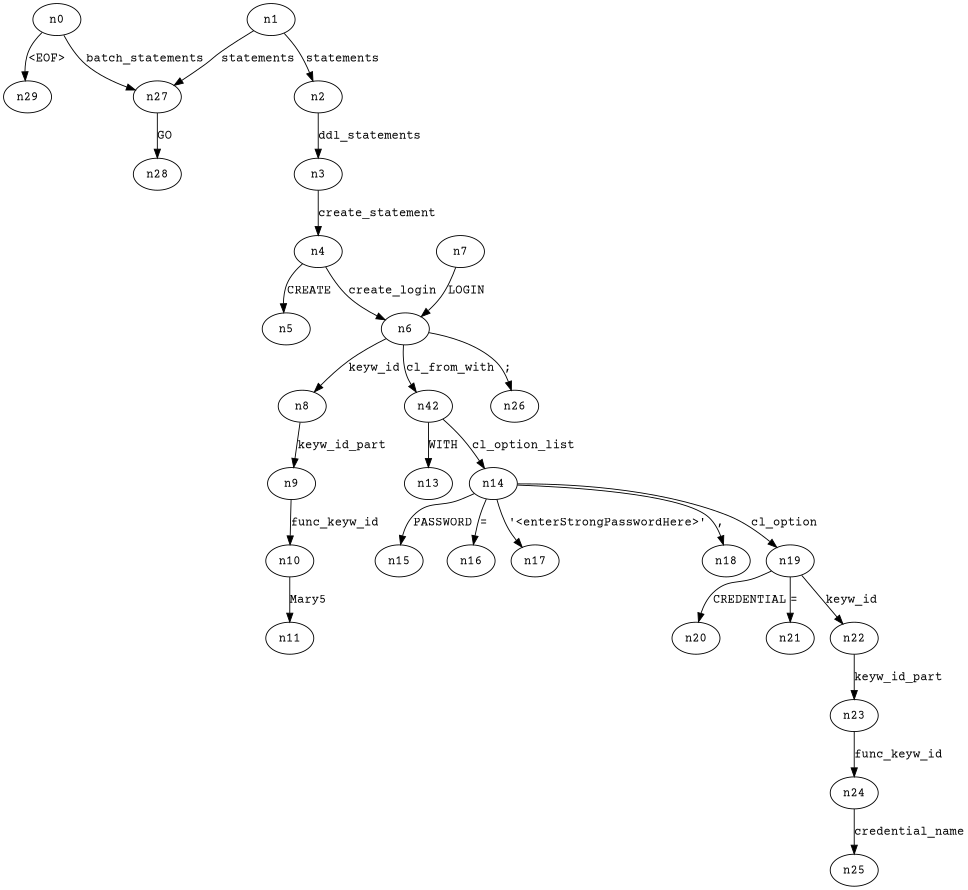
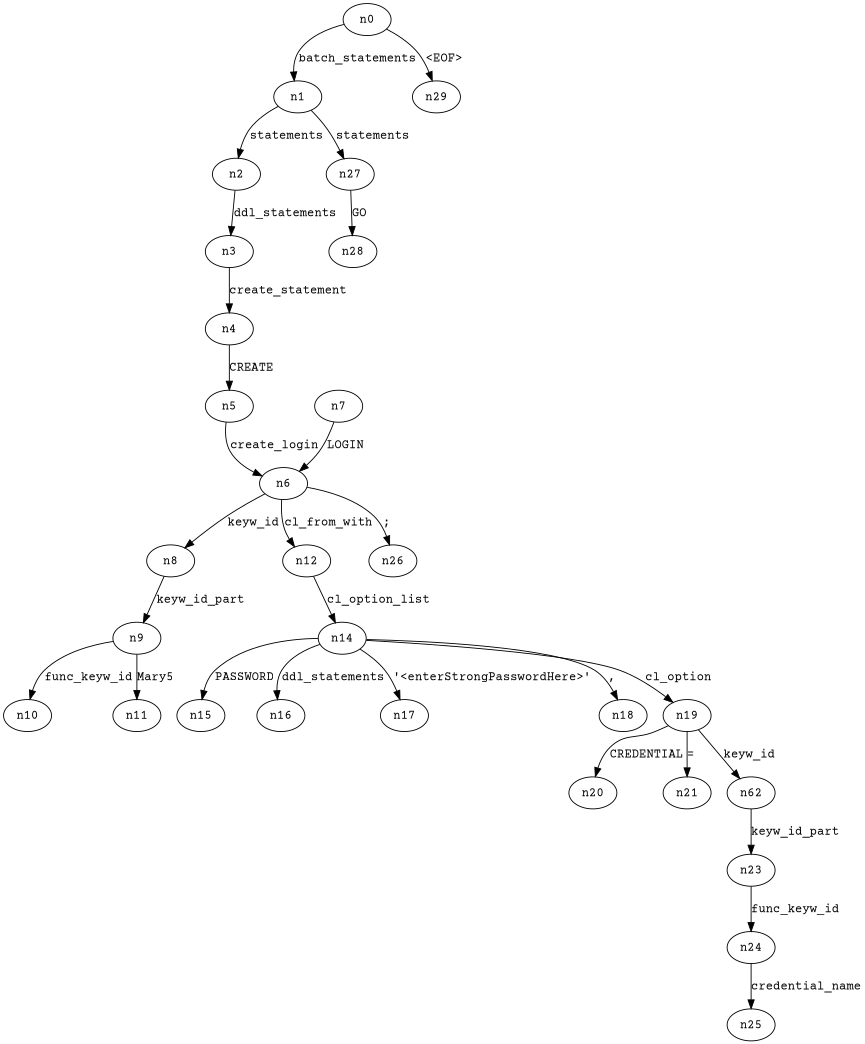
edge "n0" -> "n27": now "n0" -> "n1"
edge "n4" -> "n6": now "n5" -> "n6"
node "n42": label "n42" -> "n12"
node "n13": removed
edge "n14" -> "n16": label "=" -> "ddl_statements"
edge "n10" -> "n11": now "n9" -> "n11"
node "n22": label "n22" -> "n62"
